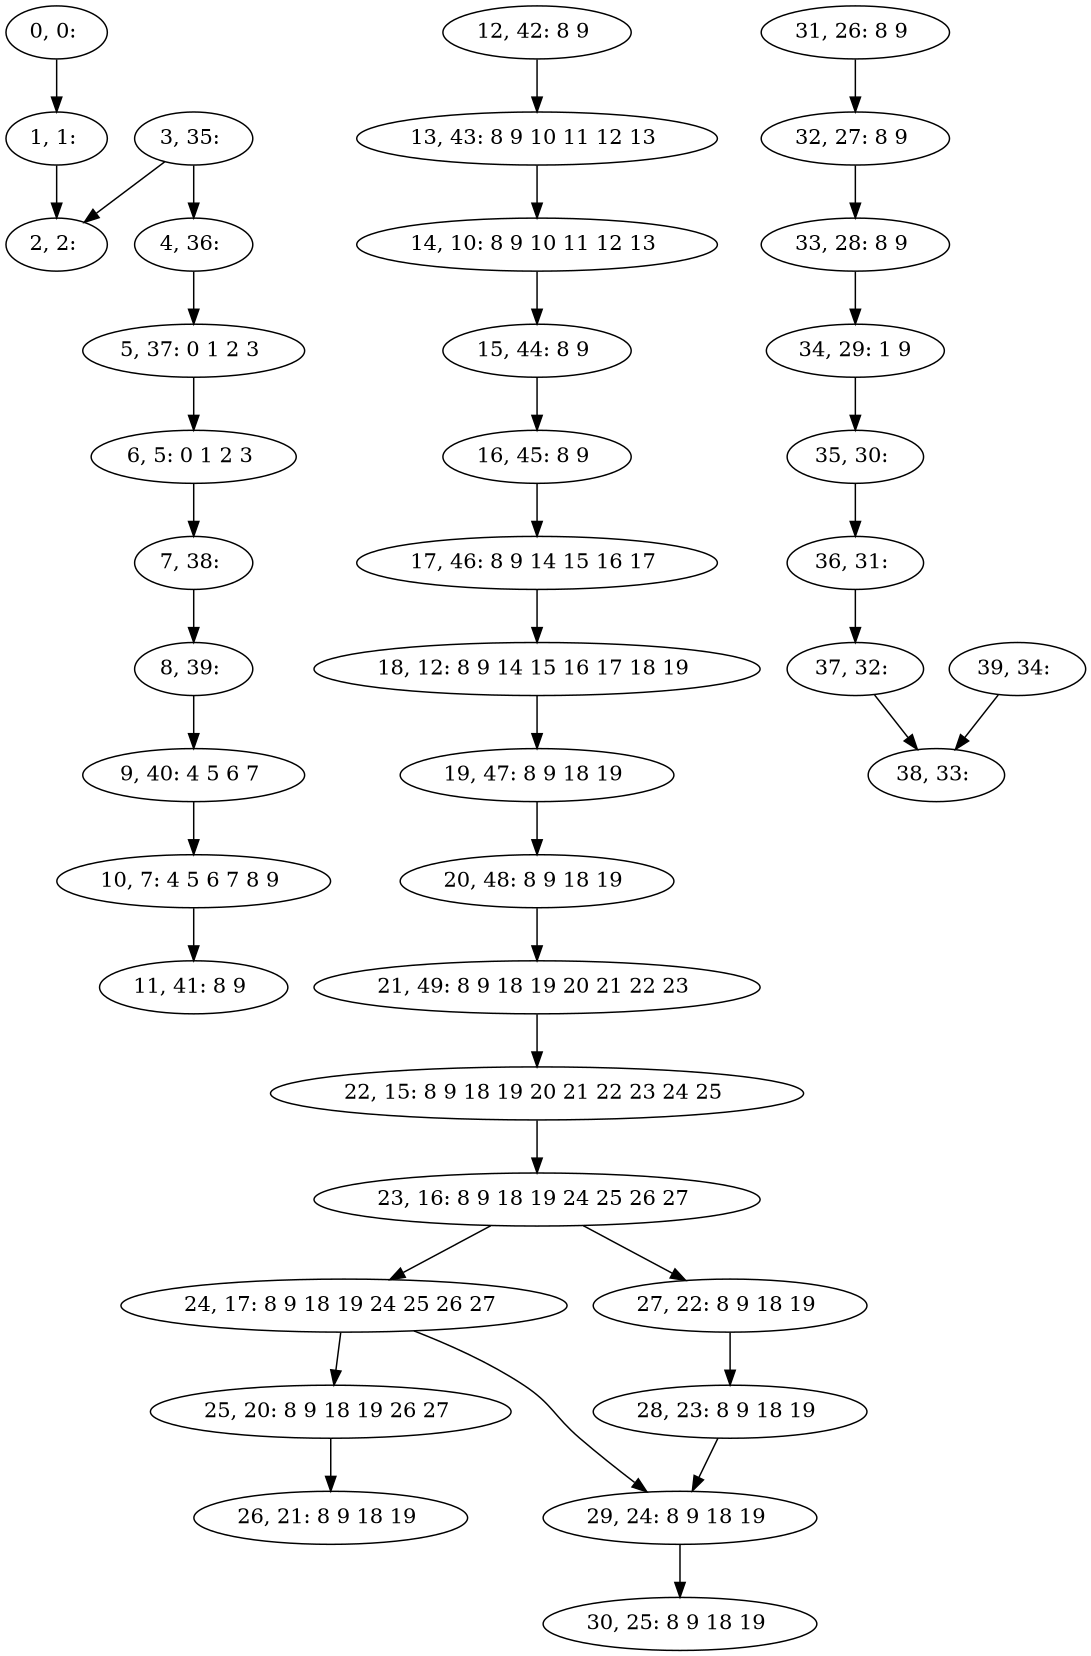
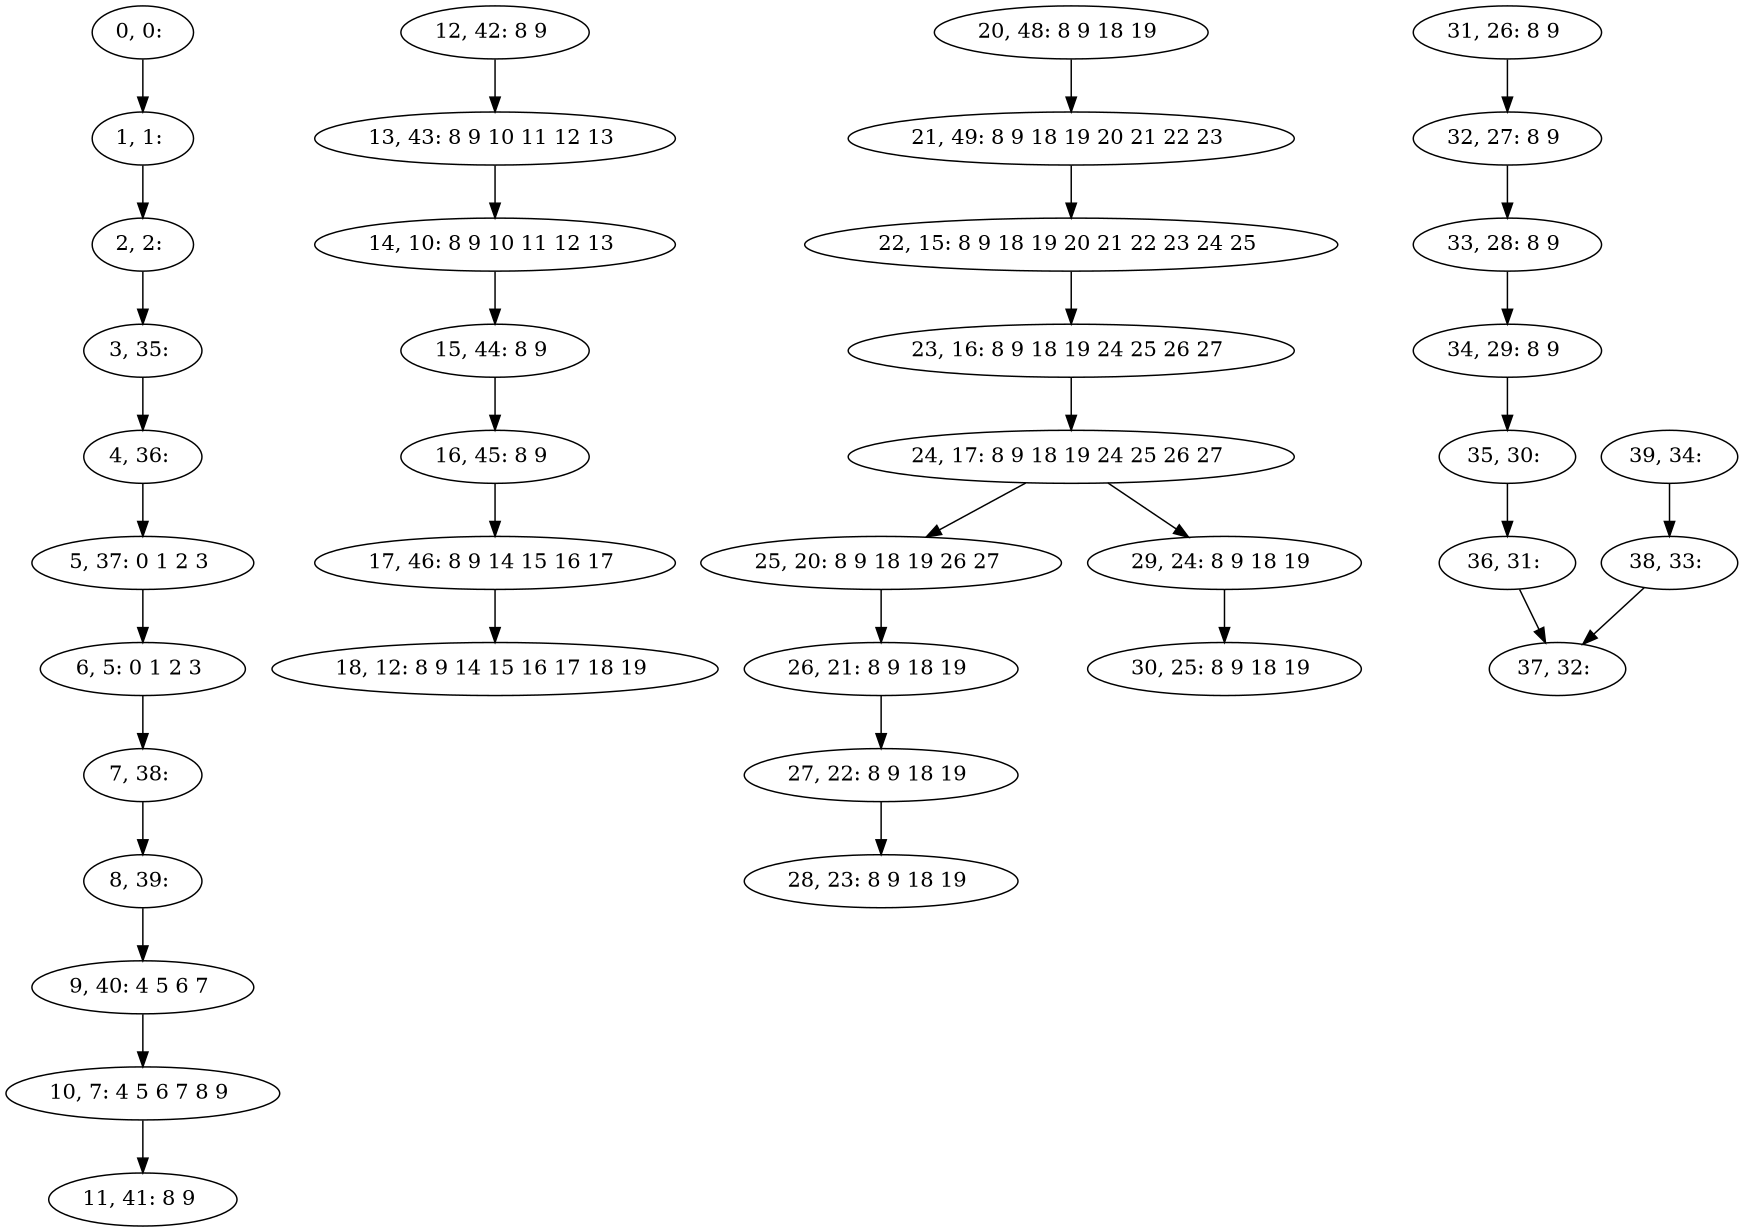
edge "3, 35:" -> "2, 2:": reversed
node "34, 29: 1 9": label "34, 29: 1 9" -> "34, 29: 8 9"
edge "37, 32:" -> "38, 33:": reversed
node "19, 47: 8 9 18 19": removed
edge "23, 16: 8 9 18 19 24 25 26 27" -> "27, 22: 8 9 18 19": now "26, 21: 8 9 18 19" -> "27, 22: 8 9 18 19"
edge "28, 23: 8 9 18 19" -> "29, 24: 8 9 18 19": removed
